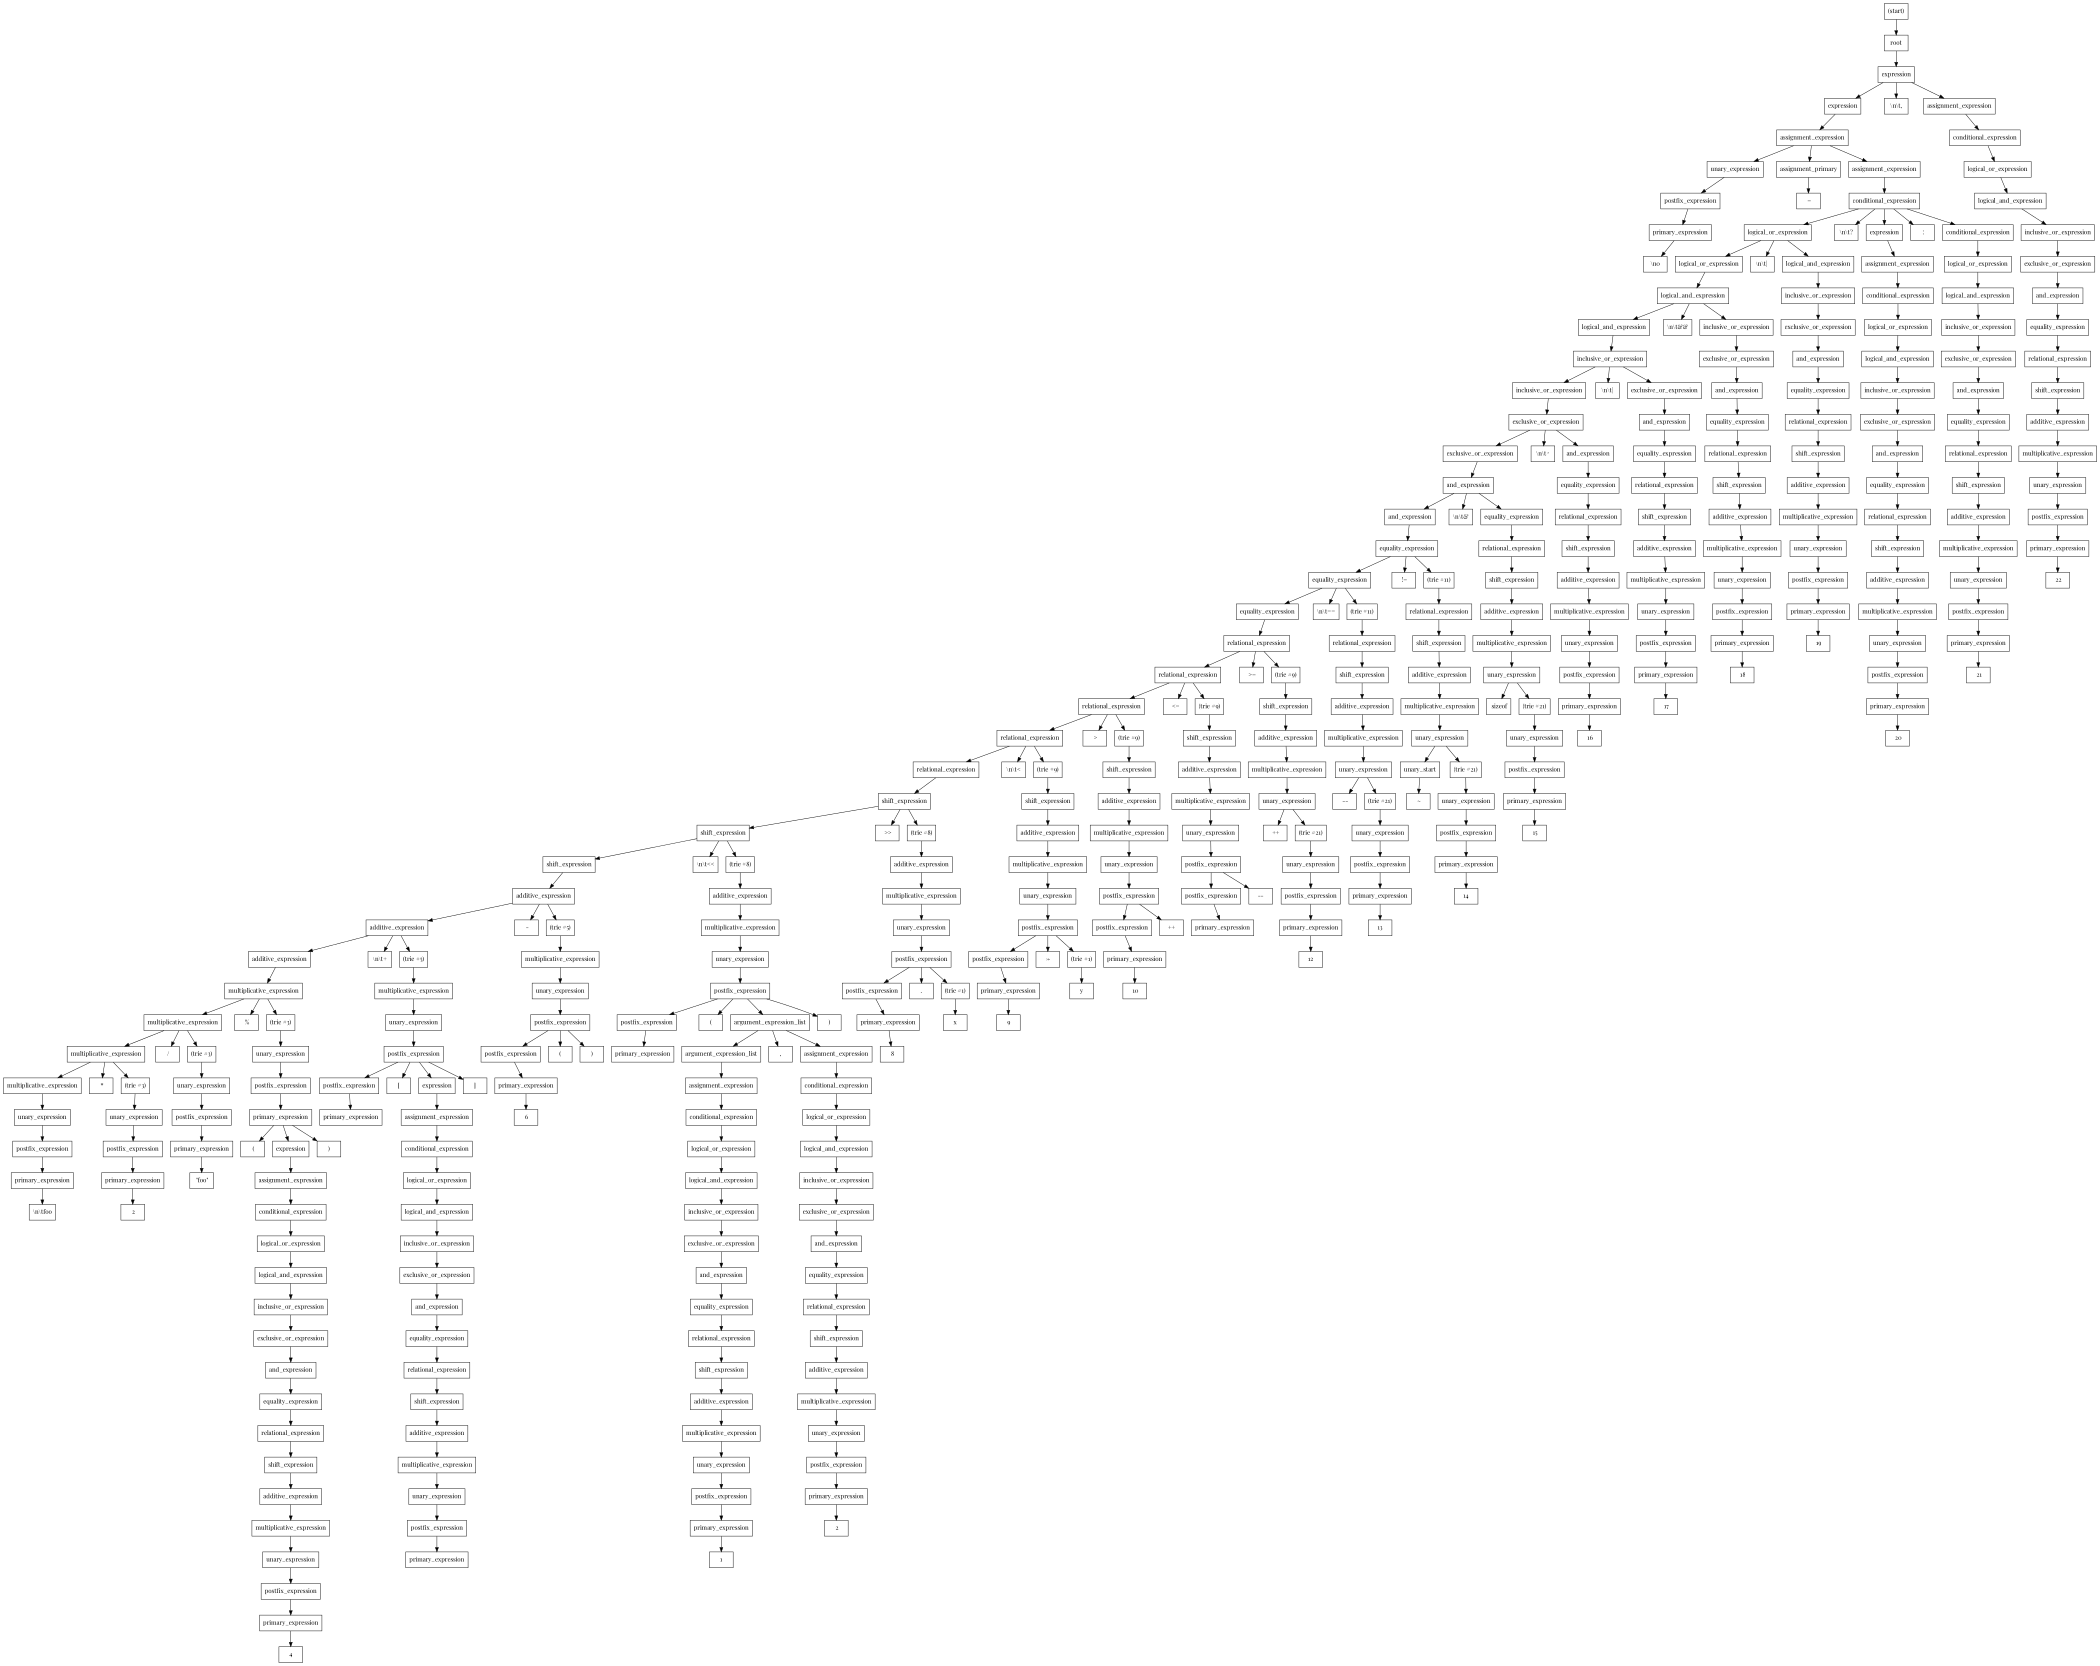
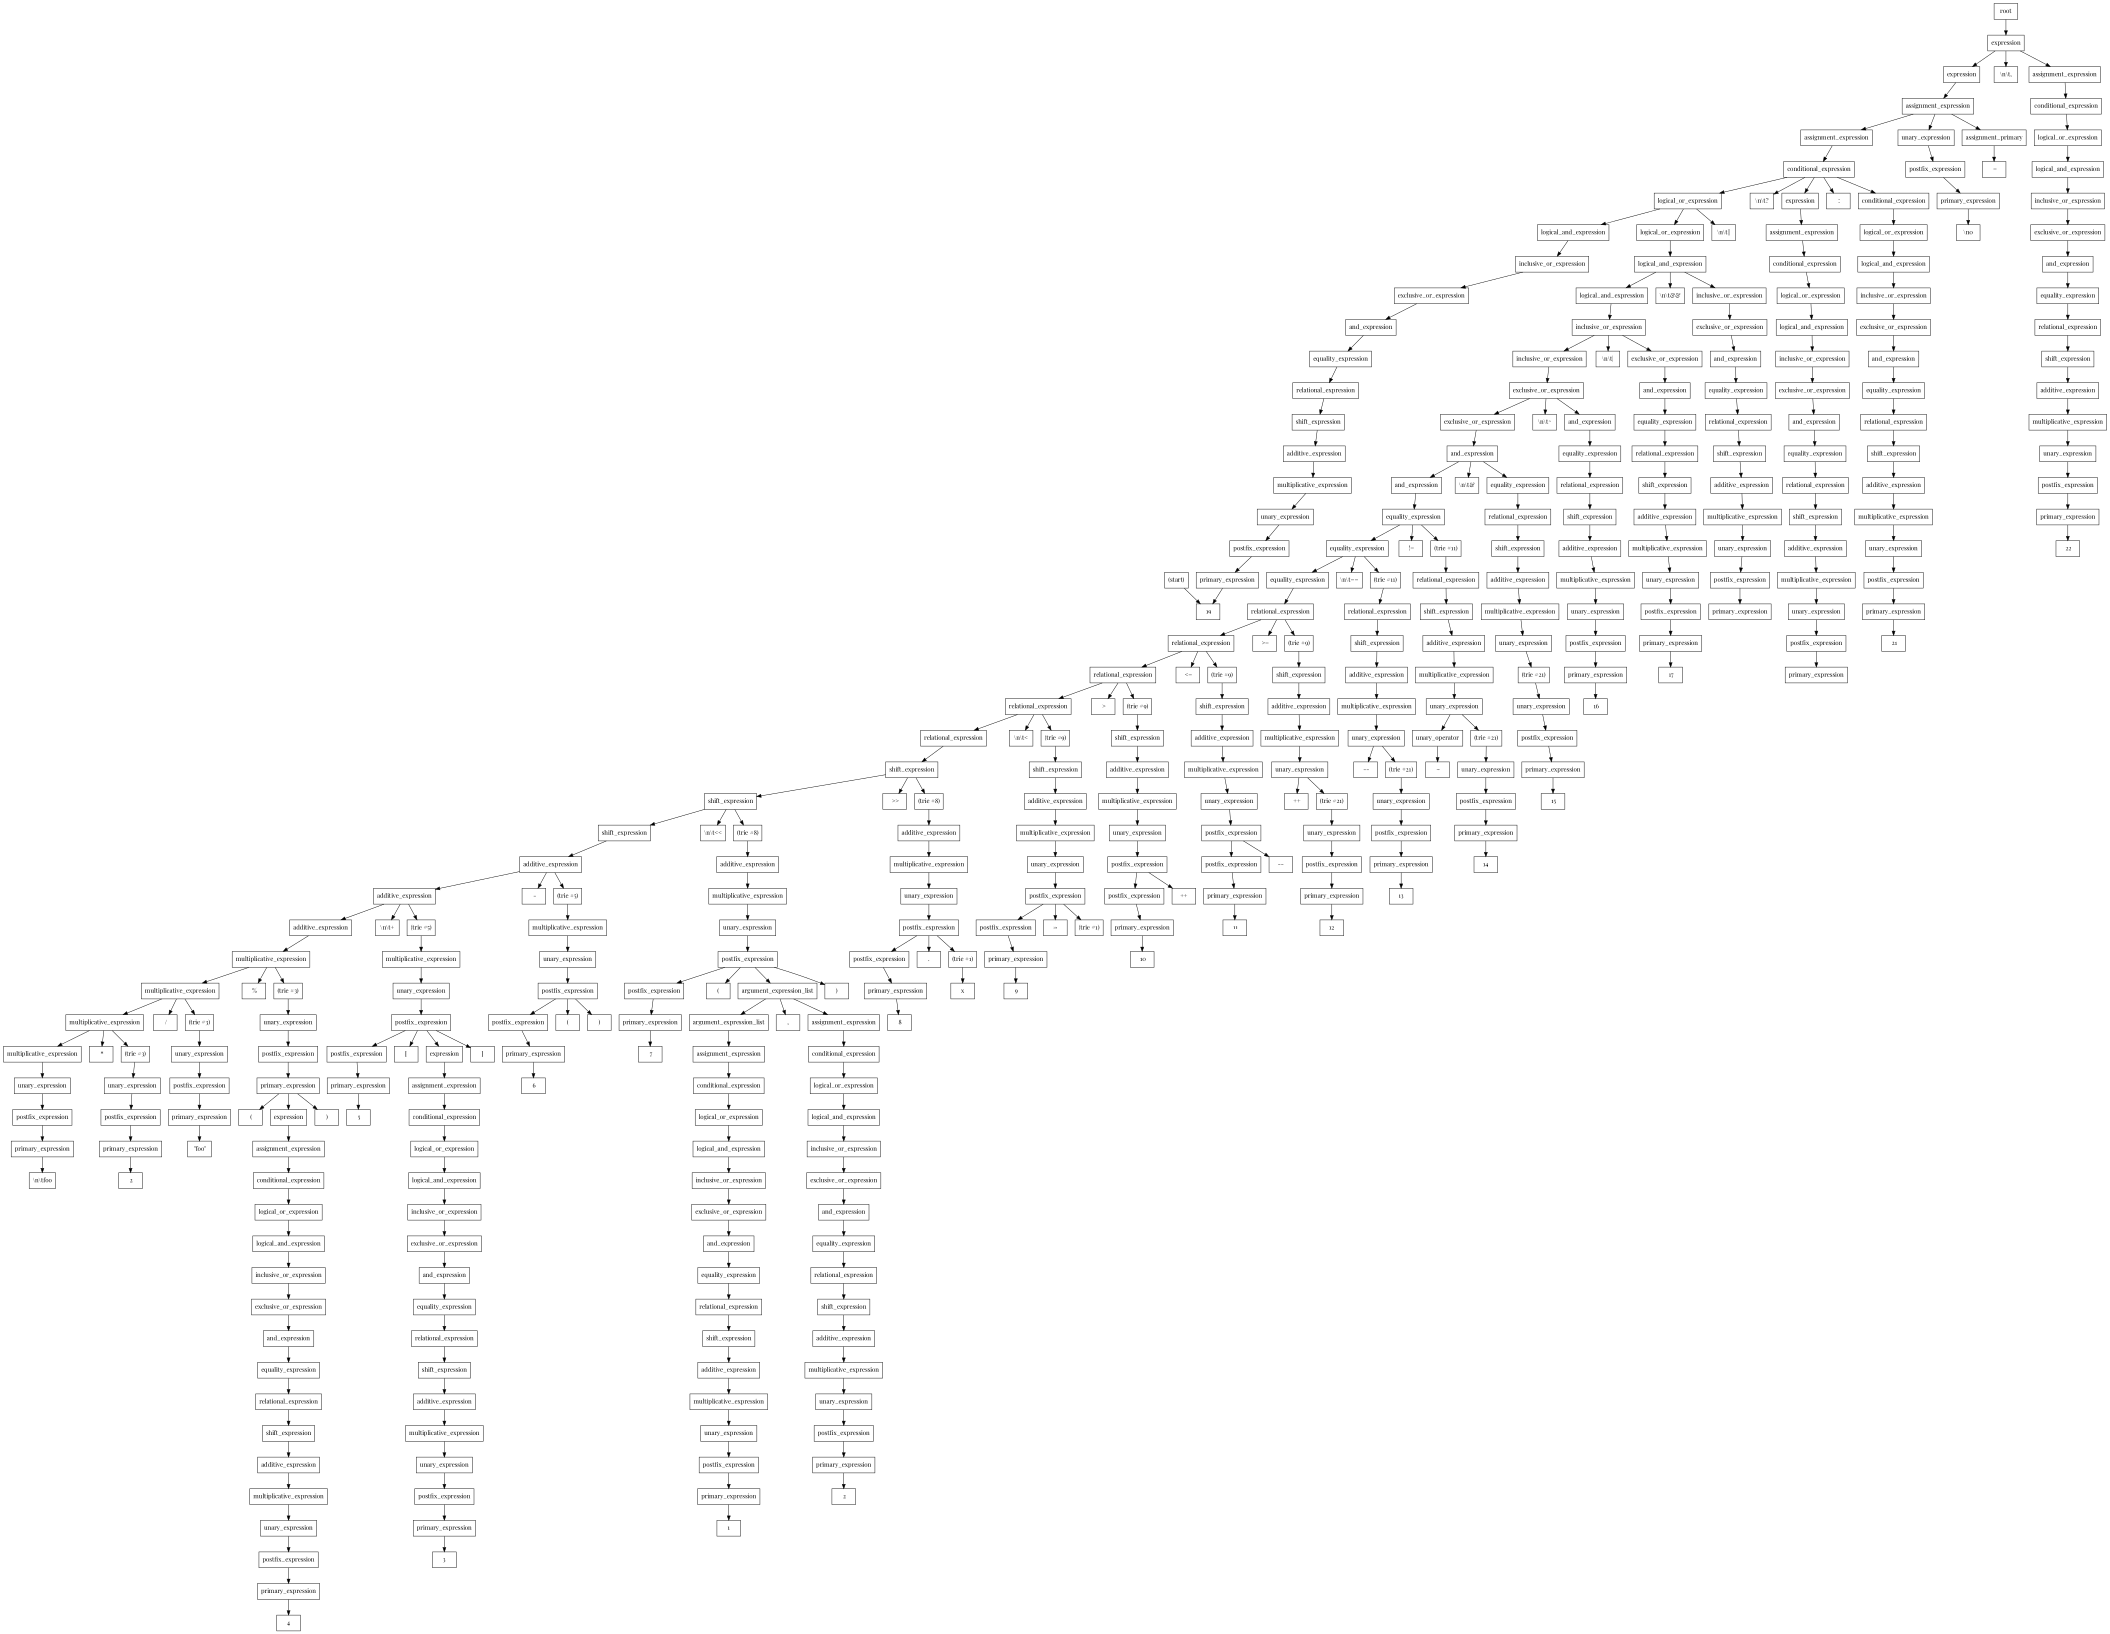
edge "(start)" -> "root": now "(start)" -> "19"
node "18": removed
node "sizeof": removed
node "20": removed
node "unary_start": label "unary_start" -> "unary_operator"
node "11": added
node "y": removed
node "7": added
node "5": added
node "3": added
